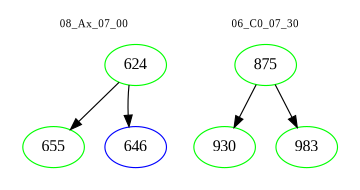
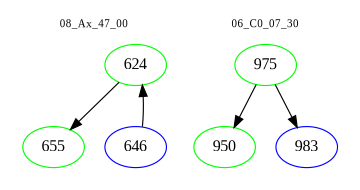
cluster "08_Ax_07_00": label "08_Ax_07_00" -> "08_Ax_47_00"
node "875": label "875" -> "975"
edge "624" -> "646": reversed
node "930": label "930" -> "950"
node "983": color green -> blue
